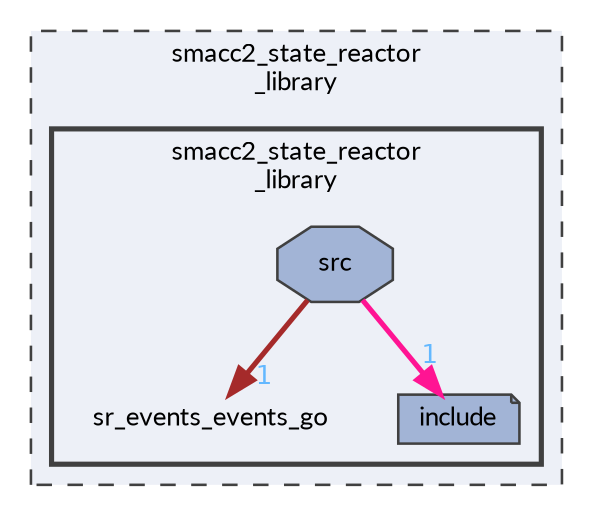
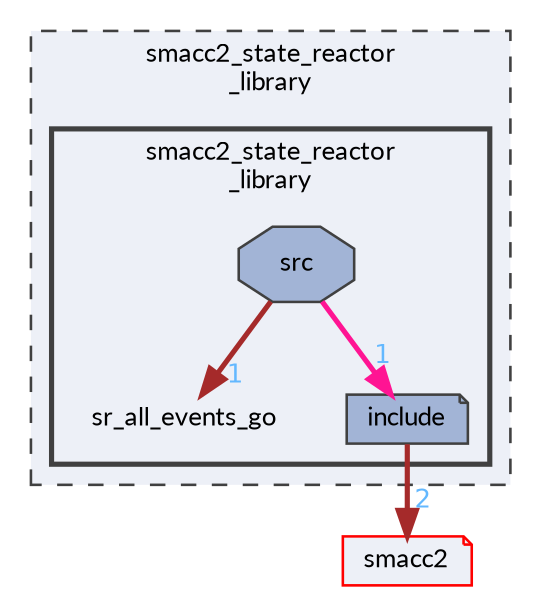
node "sr_events_events_go": label "sr_events_events_go" -> "sr_all_events_go"
node "smacc2": added
